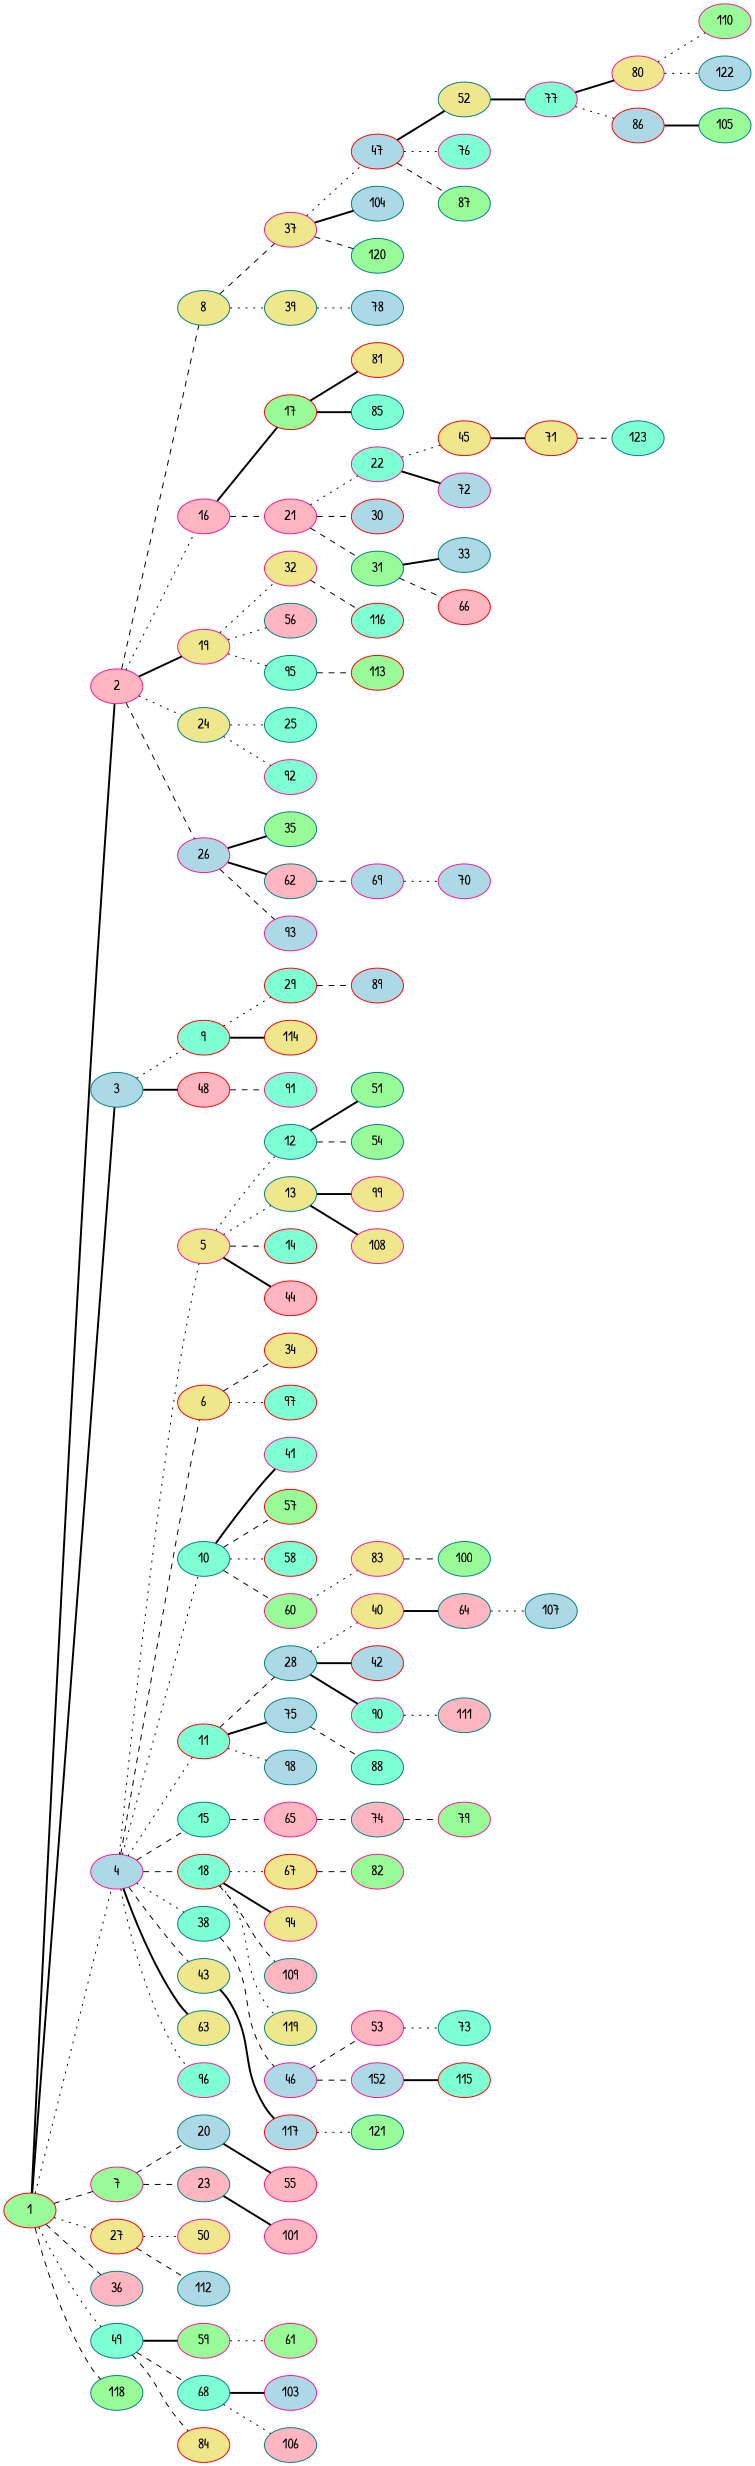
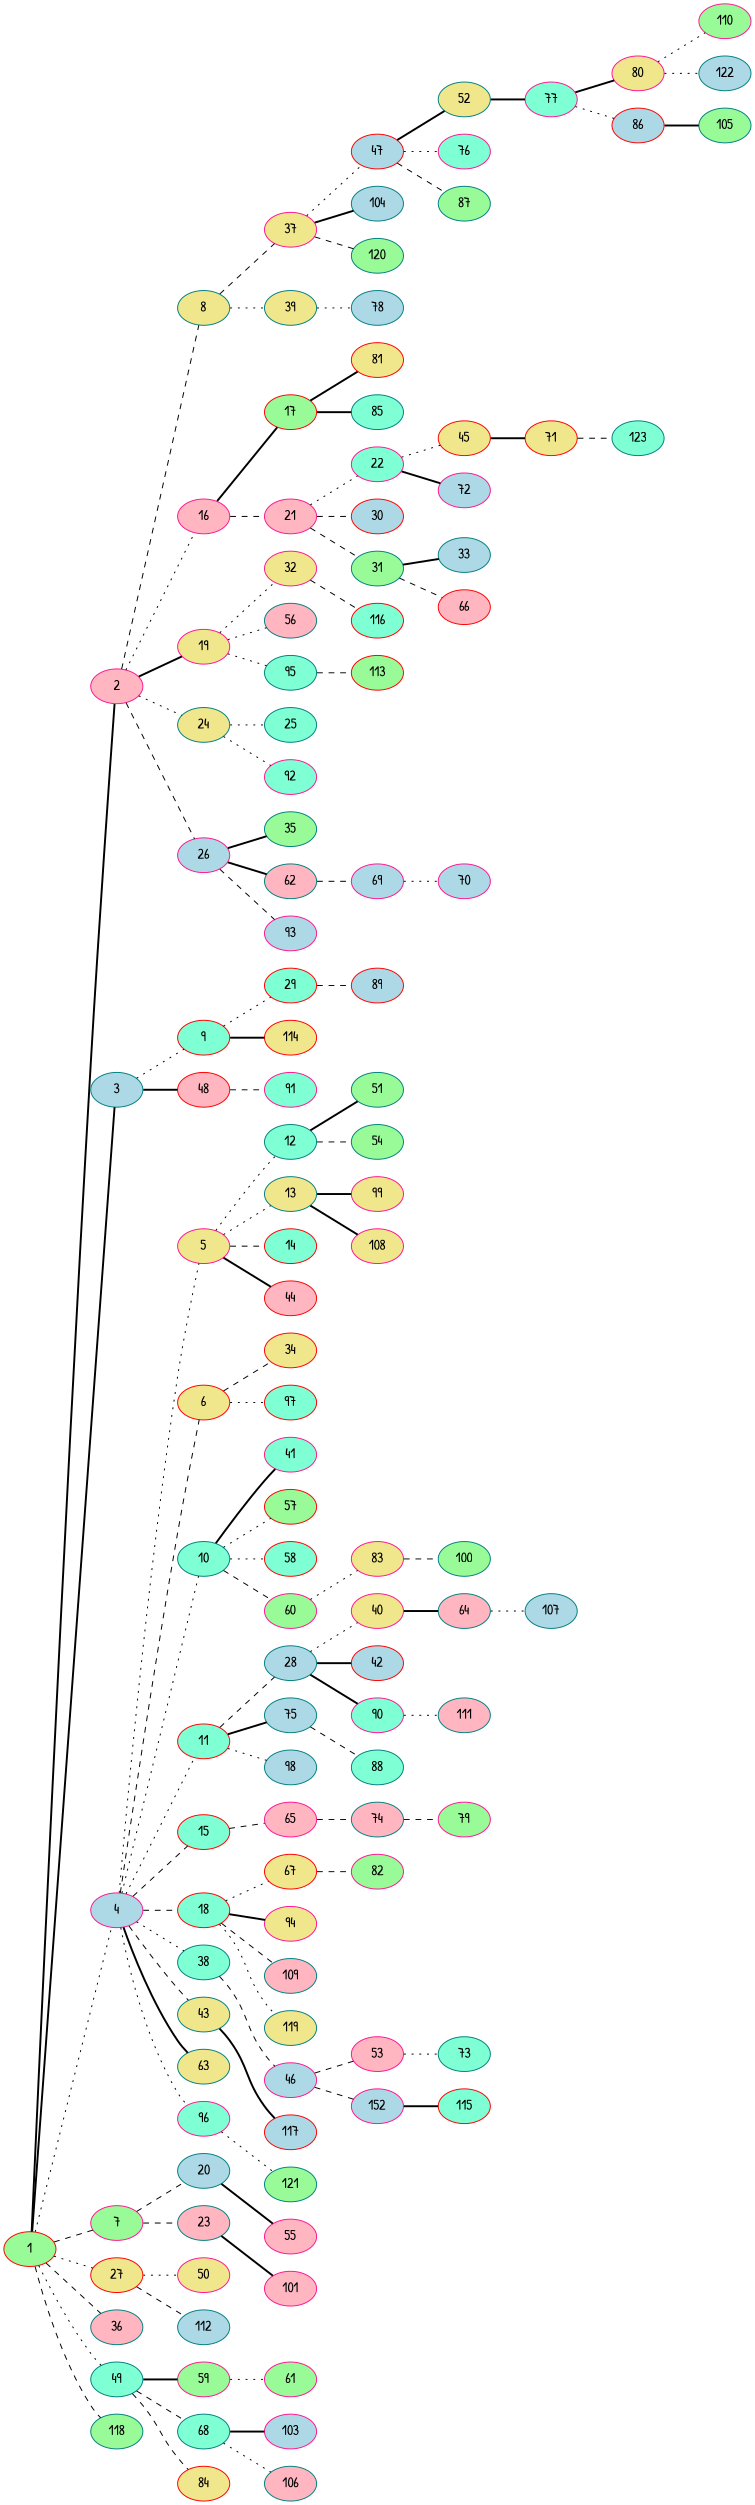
edge "57" -- "10": style dashed -> dotted
node "15": color teal -> red
edge "117" -- "121": now "96" -- "121"
